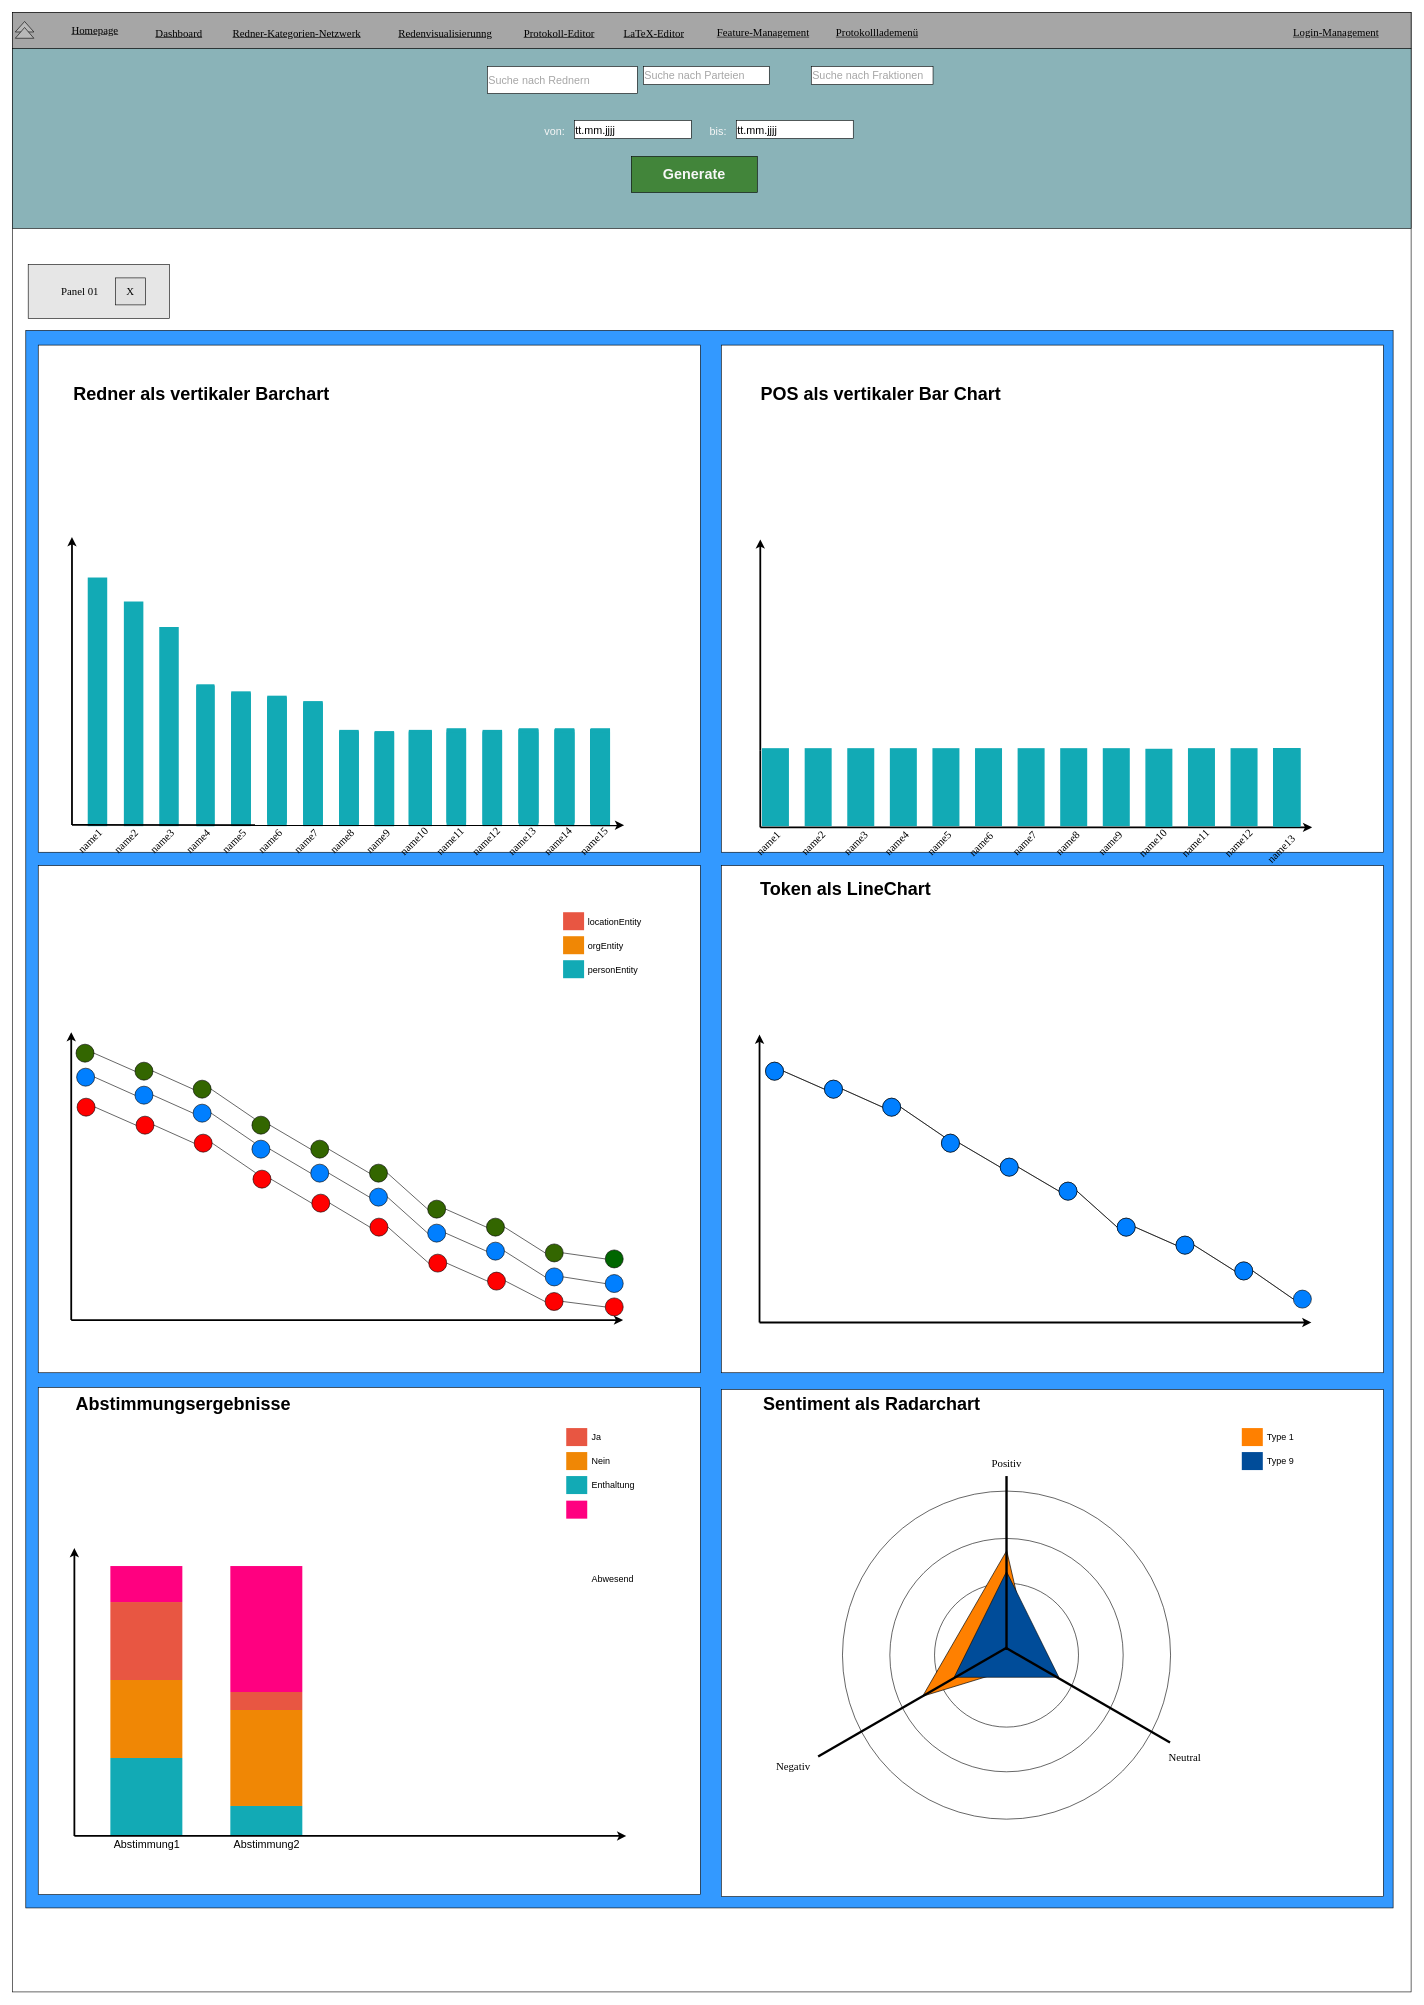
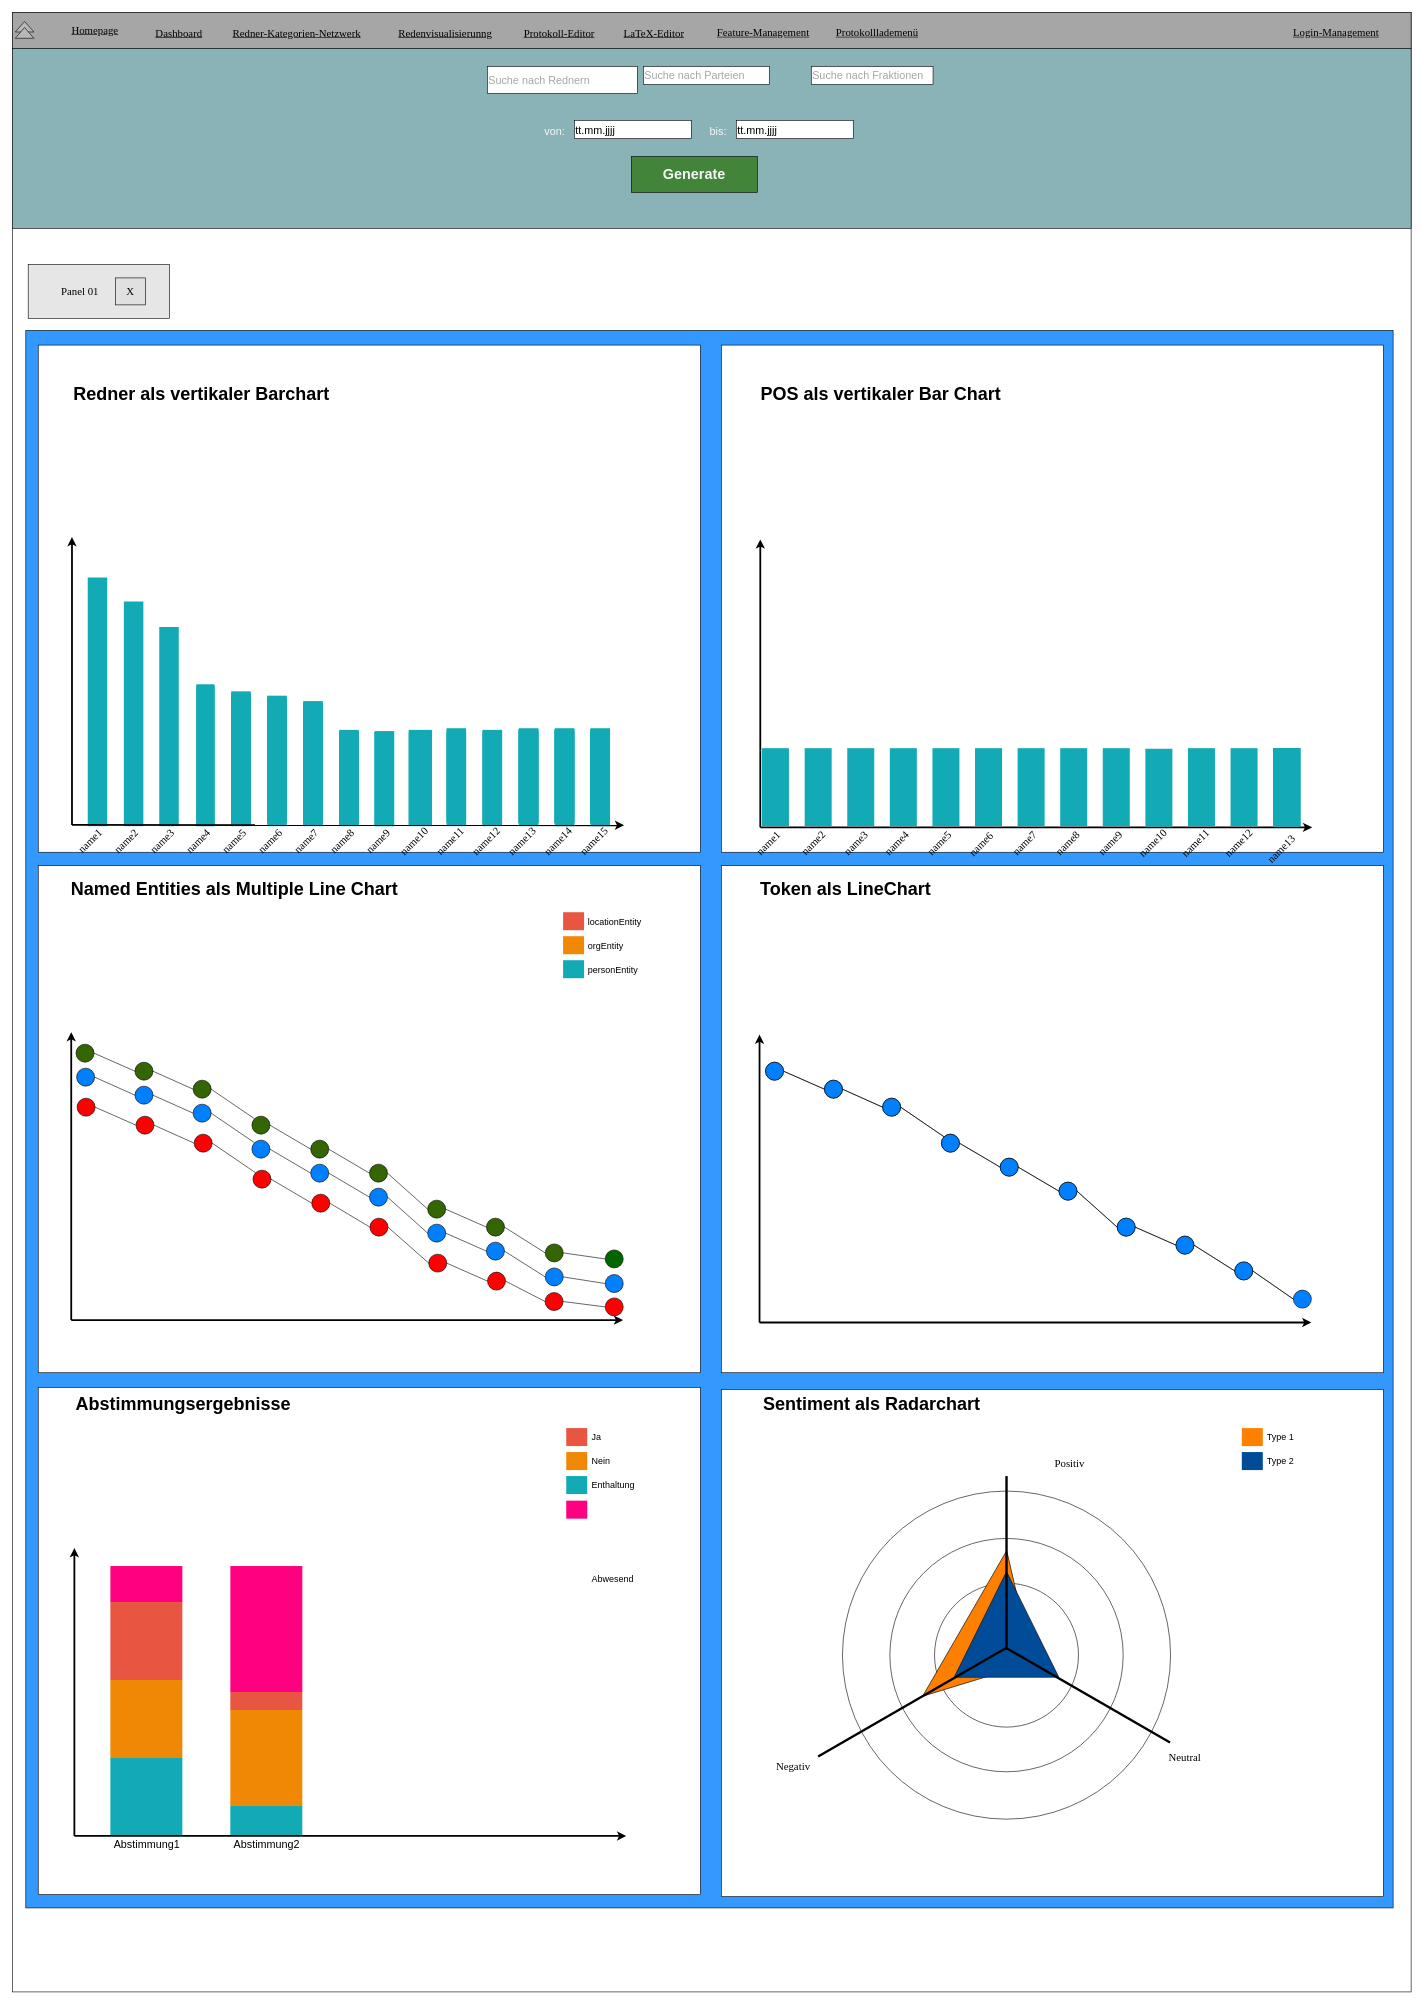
node "Named Entities als Multiple Line Chart": added
node "Type 9": label "Type 9" -> "Type 2"
node "Positiv": moved (1007, 1464) -> (1070, 1464)
